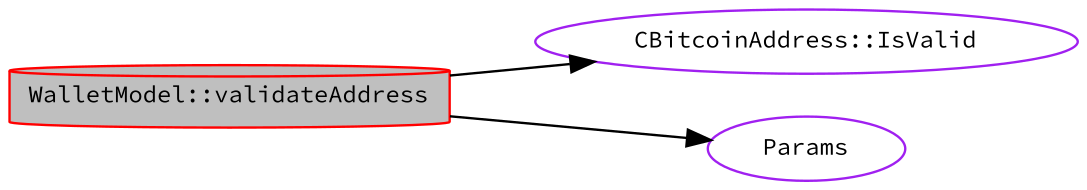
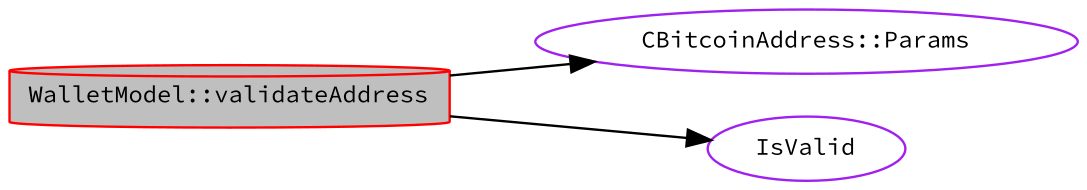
node "CBitcoinAddress::IsValid": label "CBitcoinAddress::IsValid" -> "CBitcoinAddress::Params"
node "Params": label "Params" -> "IsValid"
